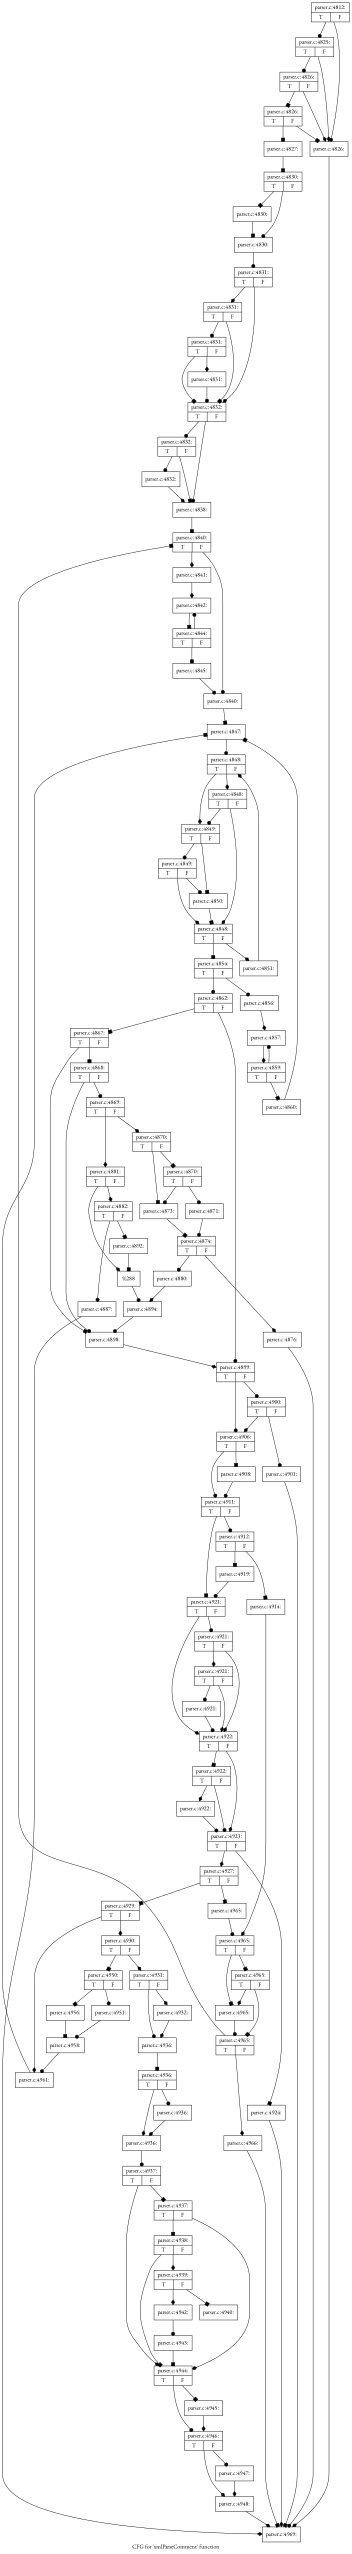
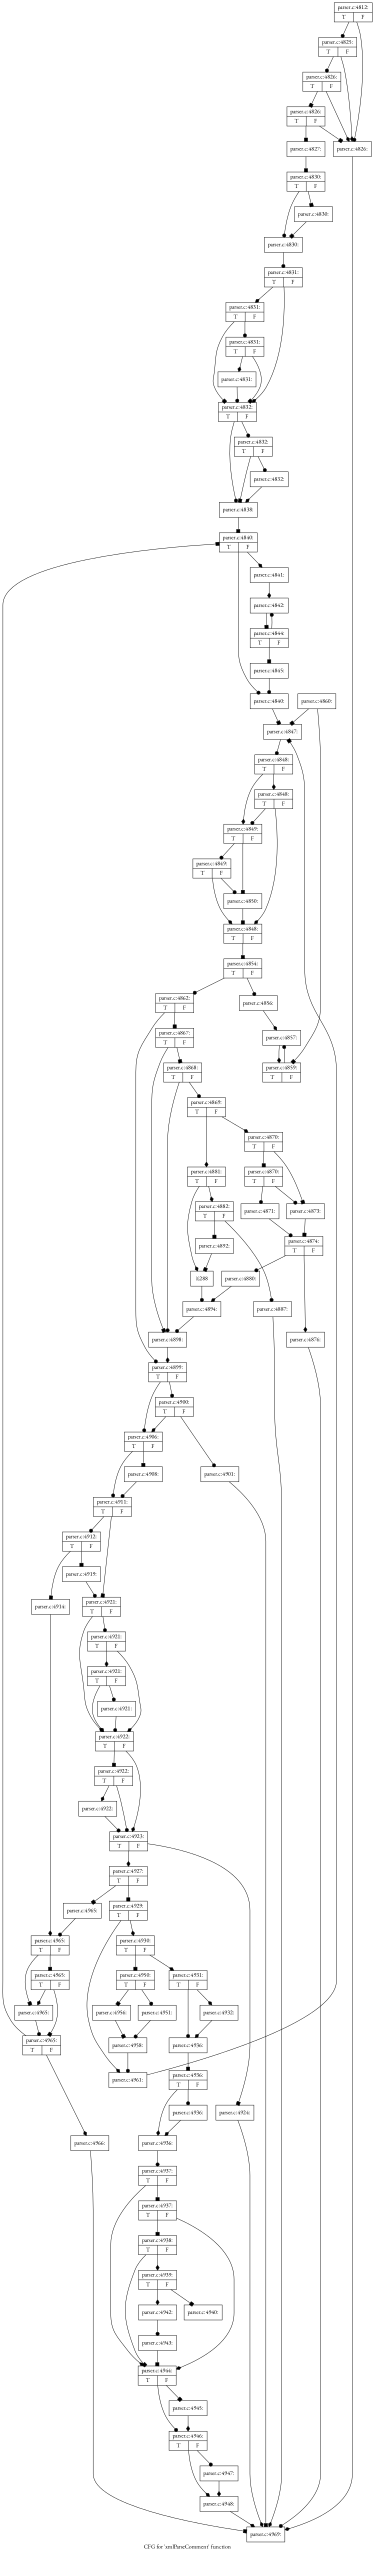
node "parser.c:4851:": removed
edge "parser.c:4859:" -> "parser.c:4860:": reversed
